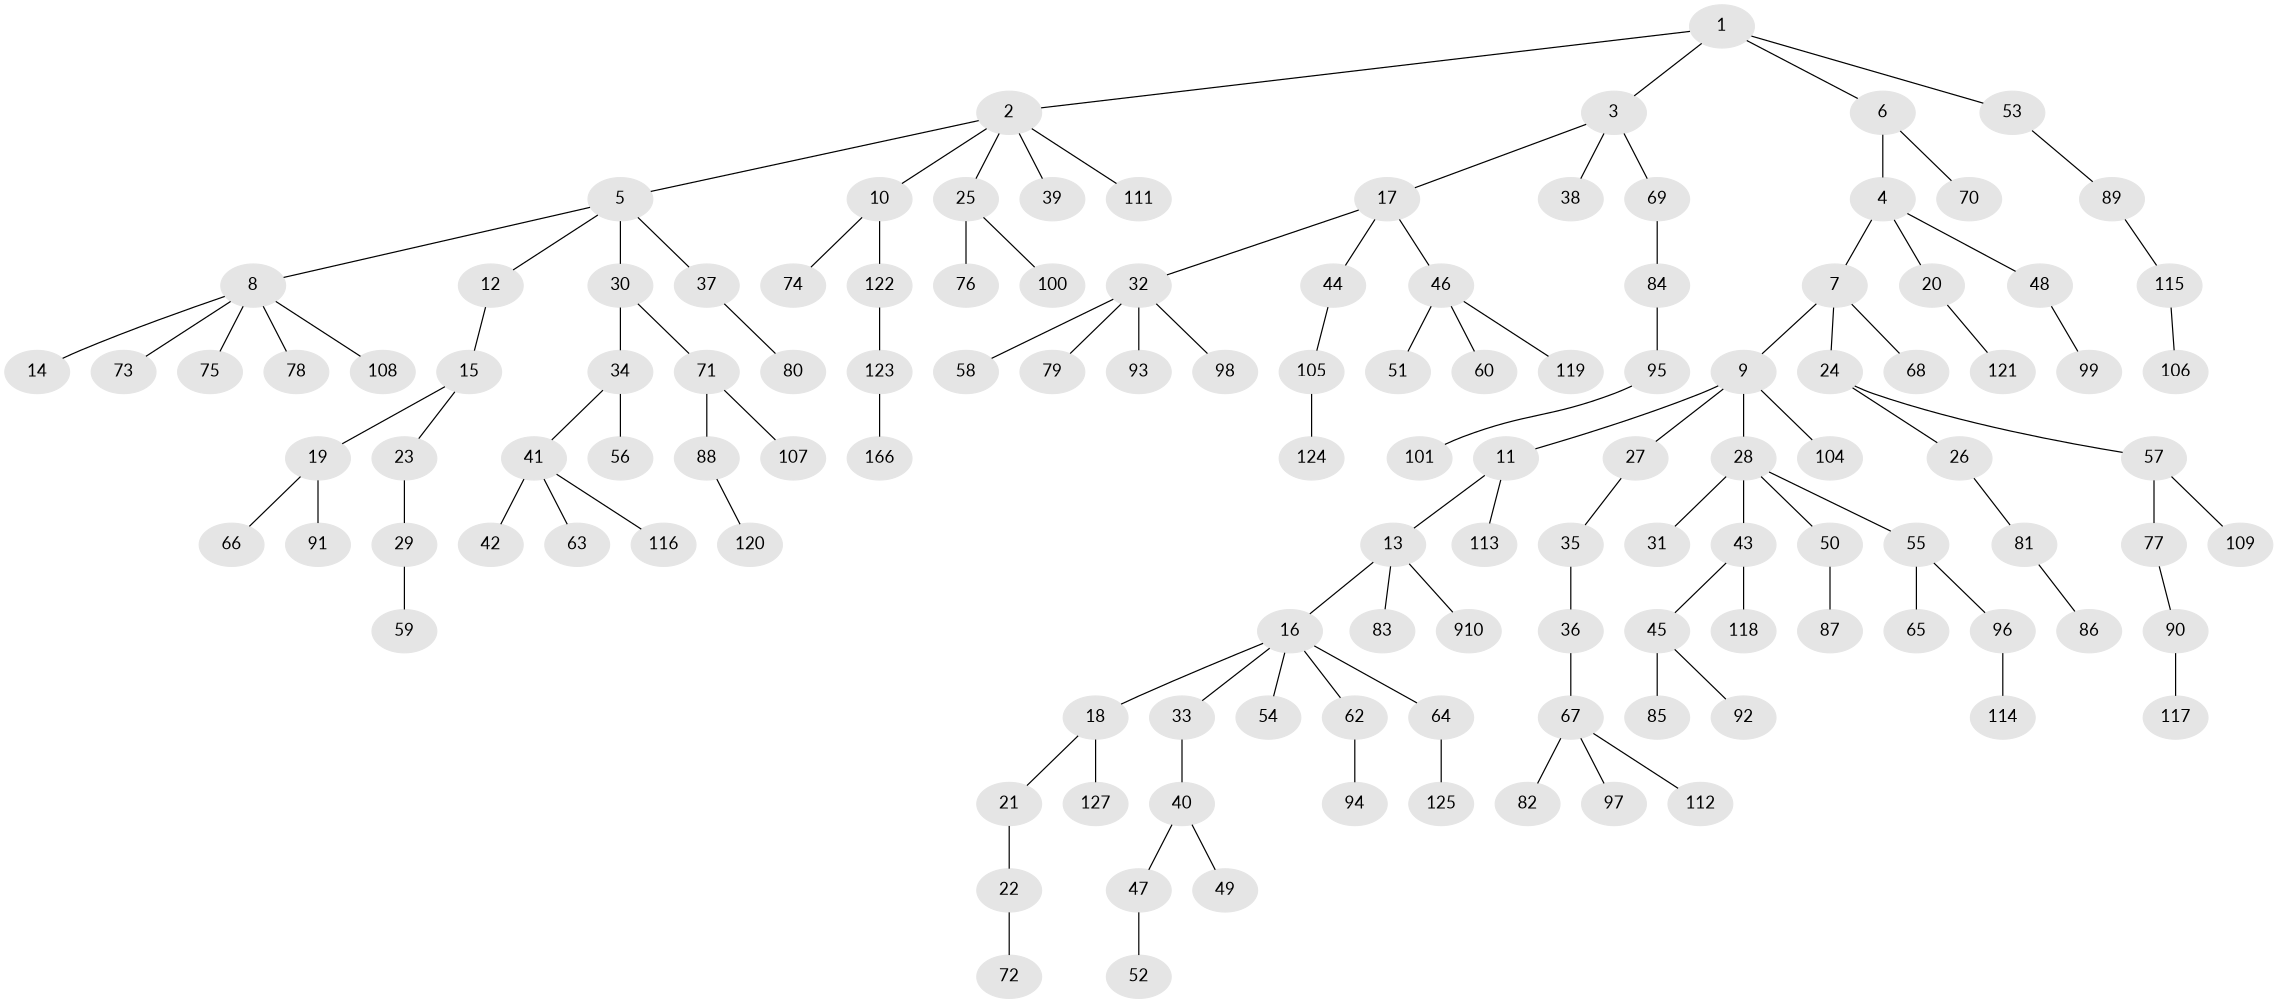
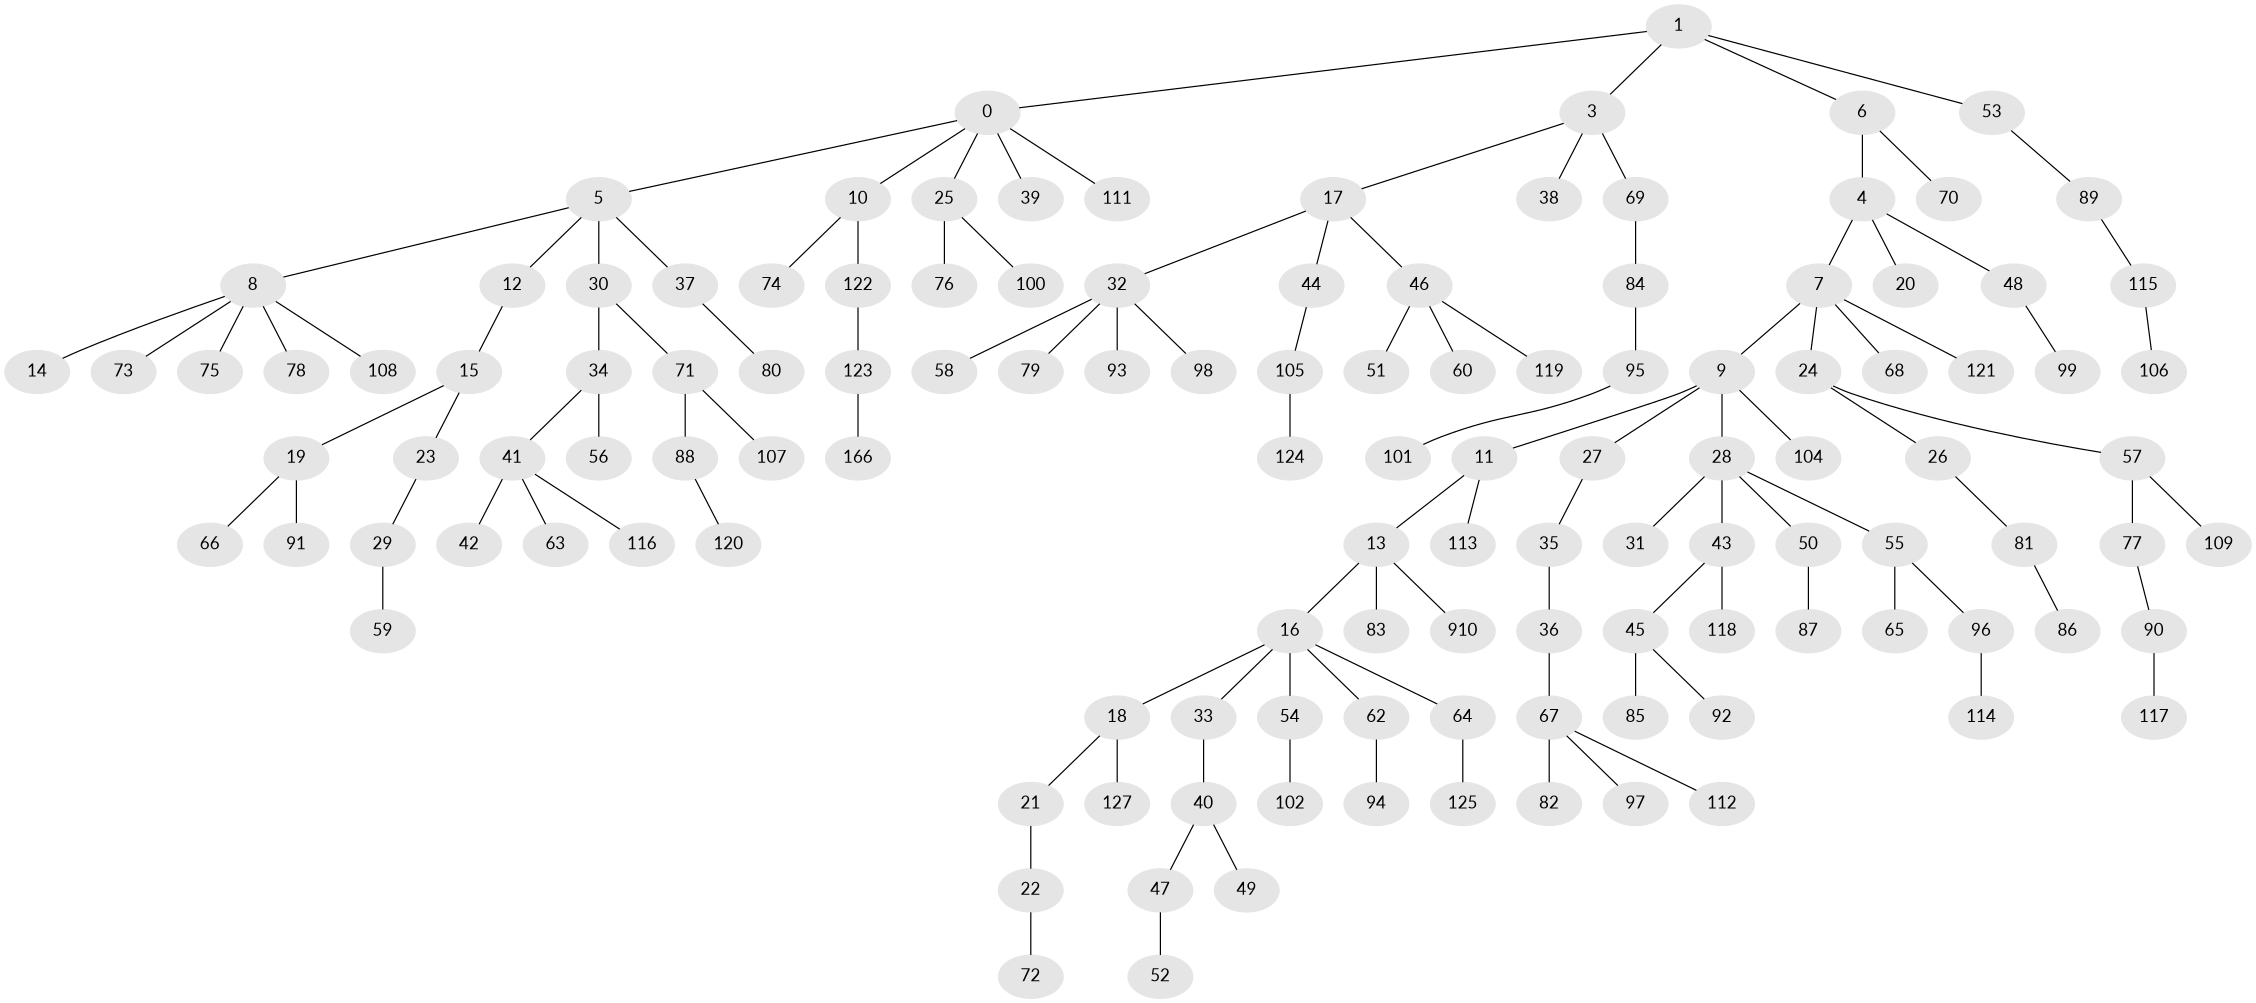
node "2": label "2" -> "0"
edge "20" -- "121": now "7" -- "121"
node "102": added
